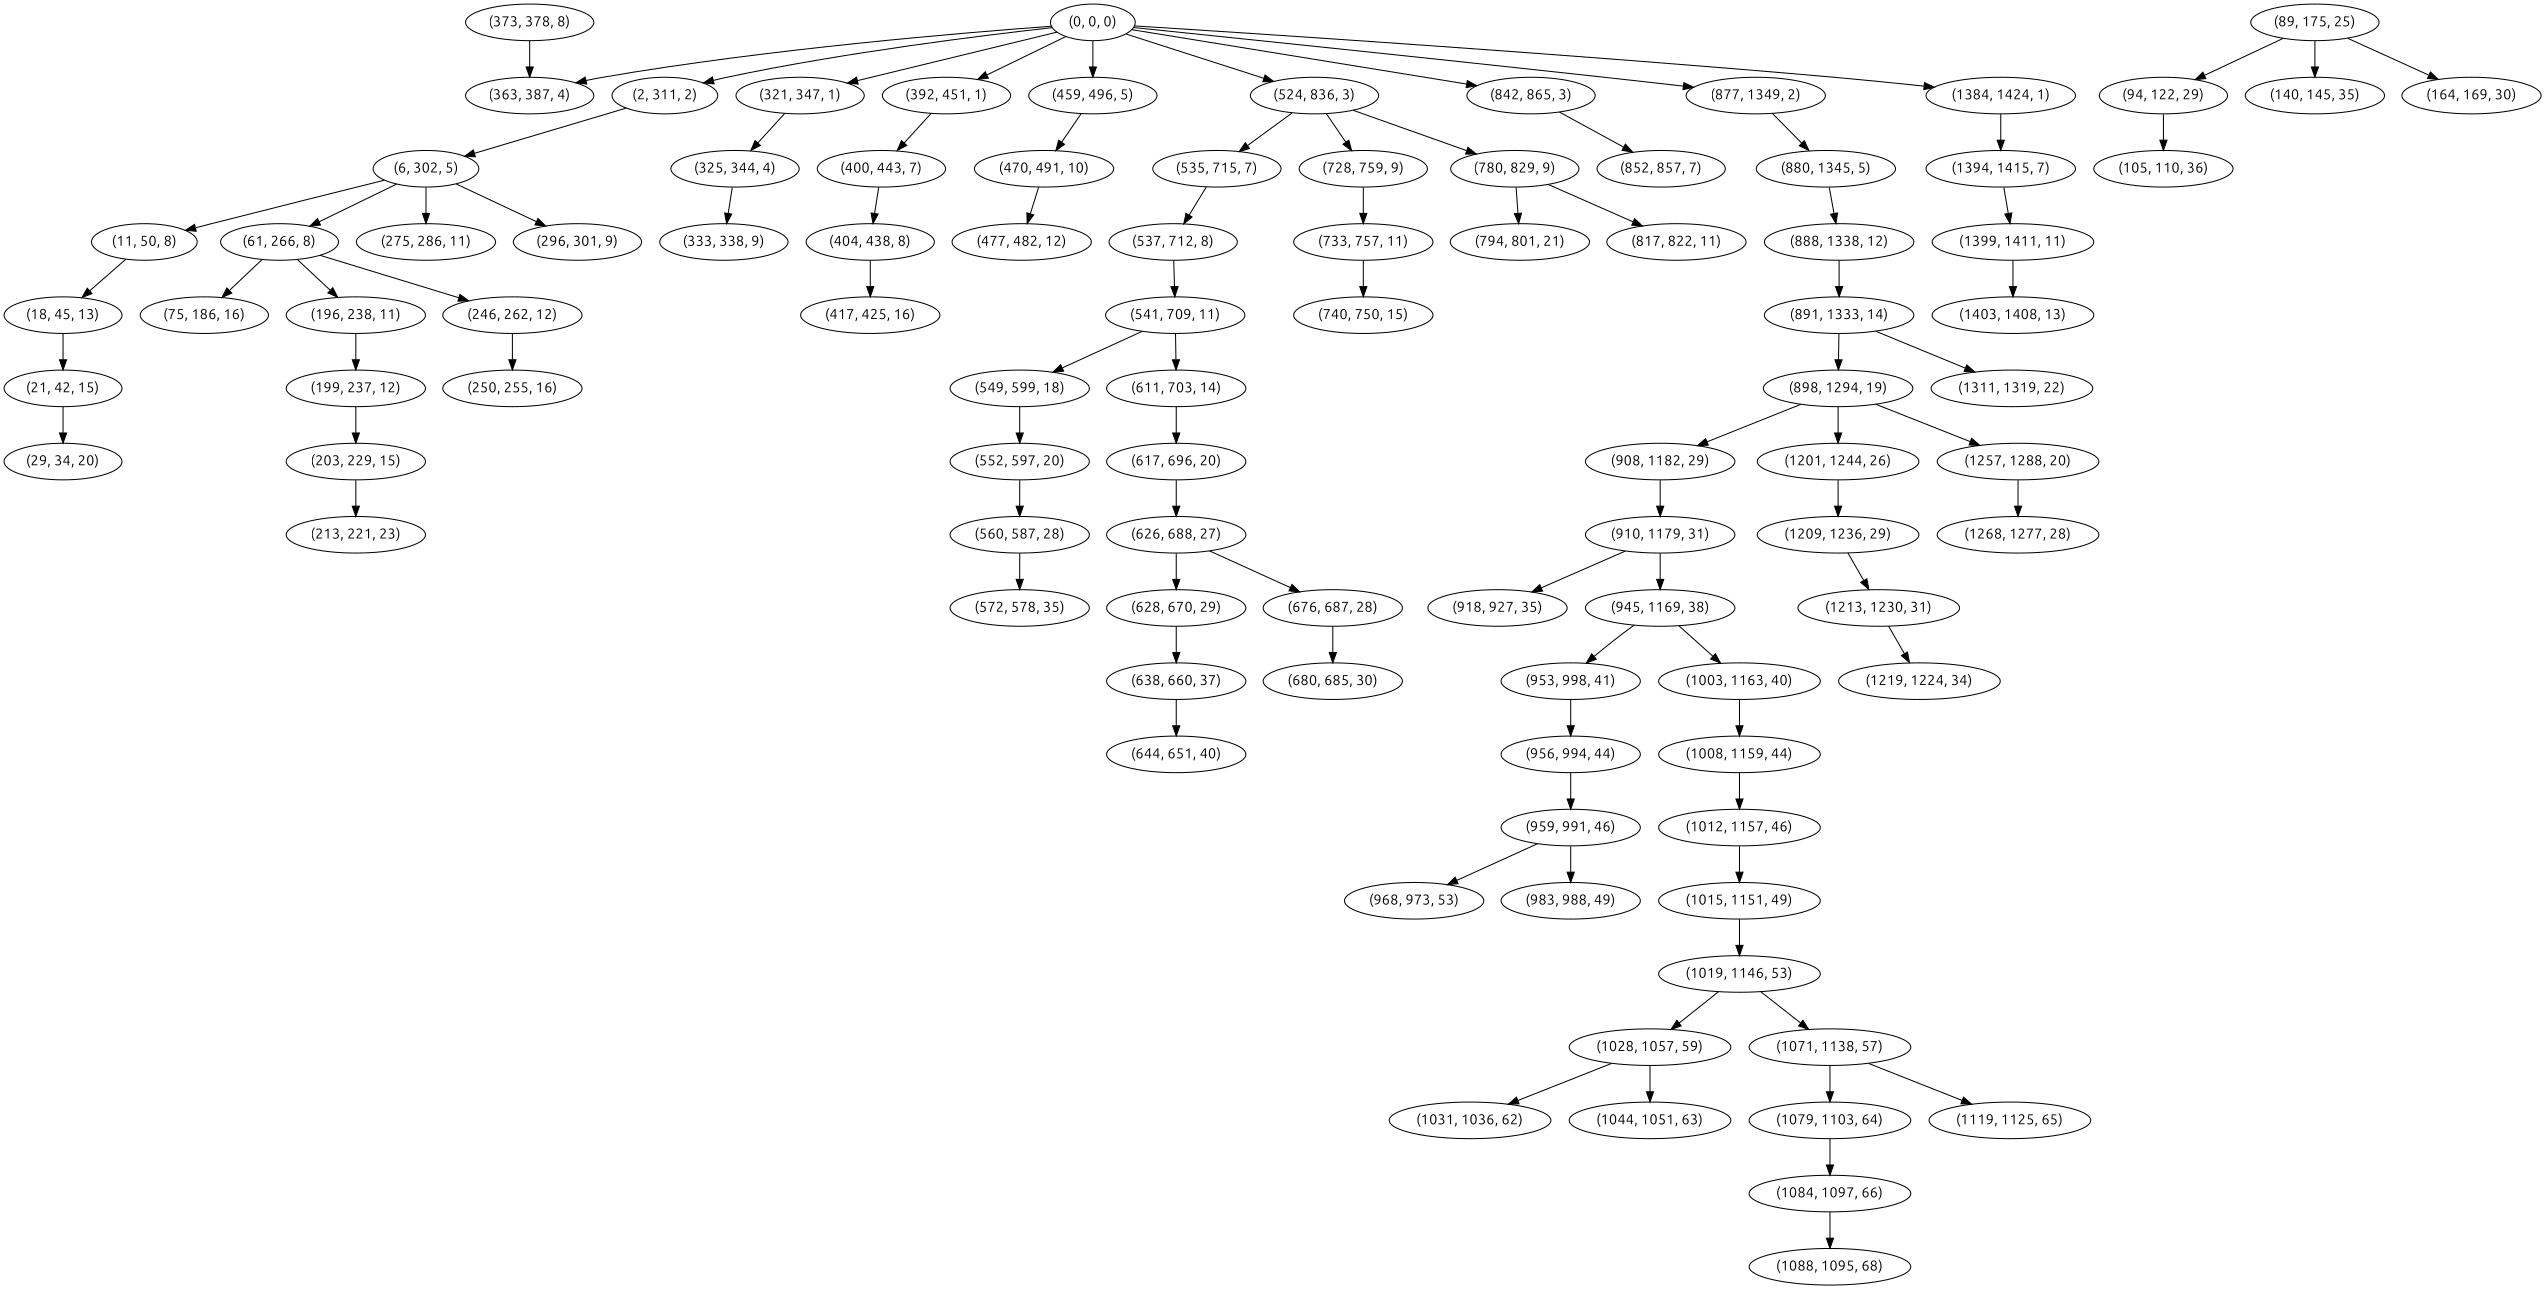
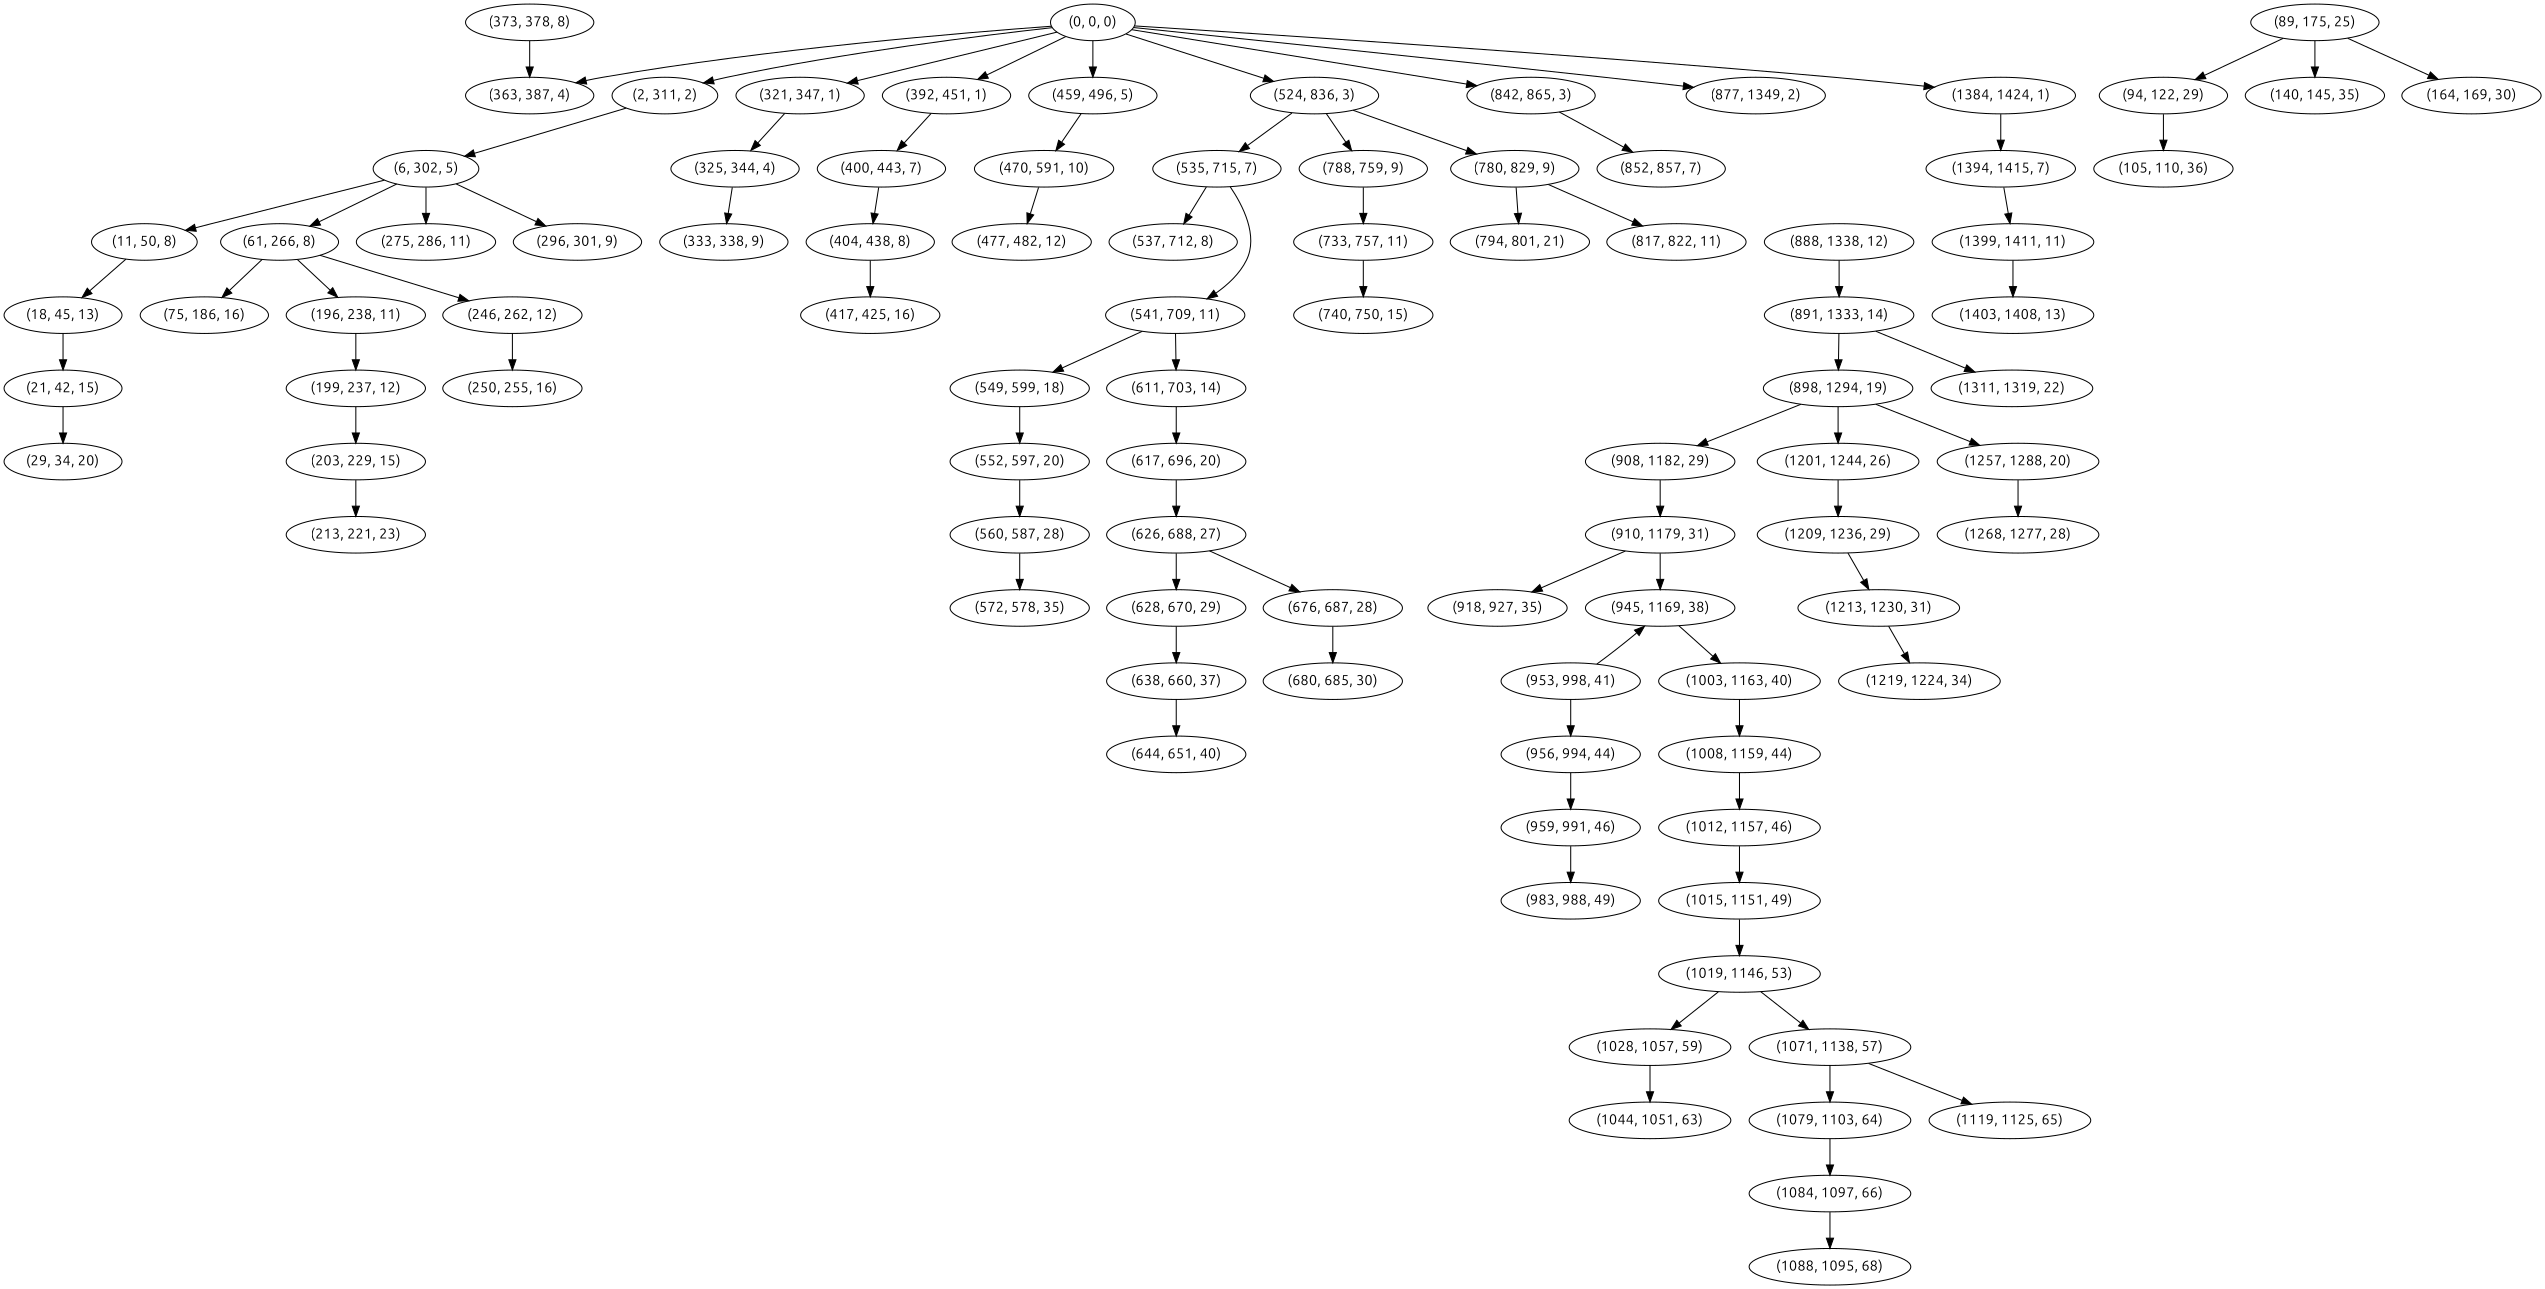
node "(470, 491, 10)": label "(470, 491, 10)" -> "(470, 591, 10)"
node "(728, 759, 9)": label "(728, 759, 9)" -> "(788, 759, 9)"
node "(880, 1345, 5)": removed
edge "(537, 712, 8)" -> "(541, 709, 11)": now "(535, 715, 7)" -> "(541, 709, 11)"
edge "(945, 1169, 38)" -> "(953, 998, 41)": reversed
node "(968, 973, 53)": removed
node "(1031, 1036, 62)": removed
